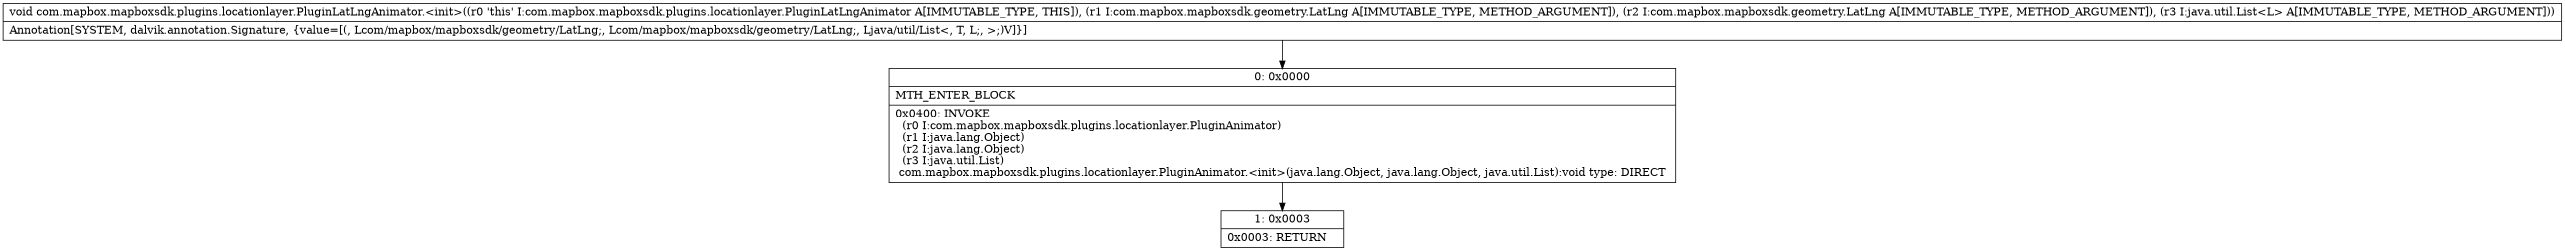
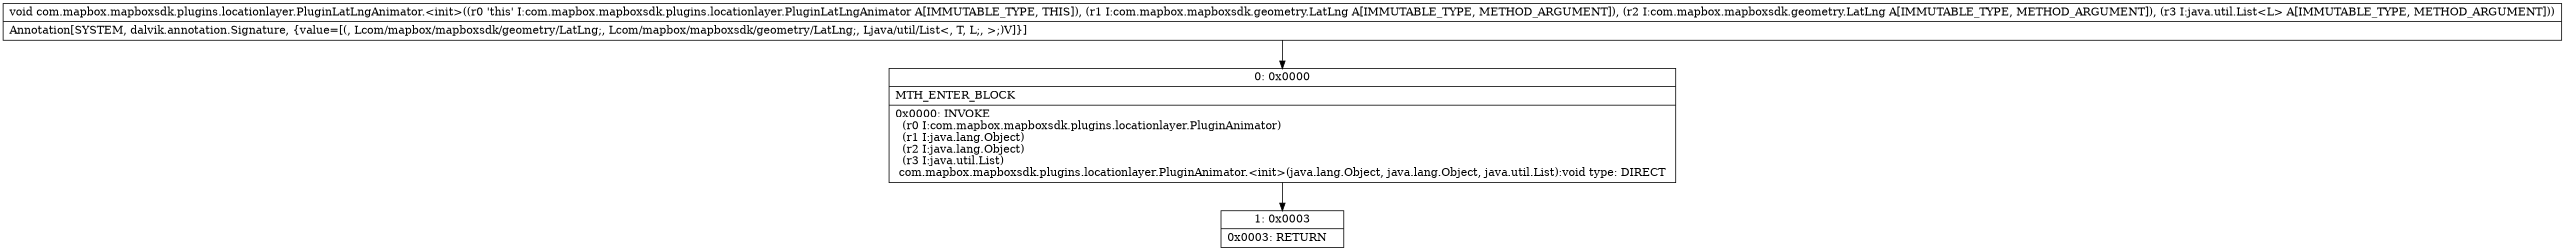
node "0: 0x0000": text "0x0400: INVOKE" -> "0x0000: INVOKE"
